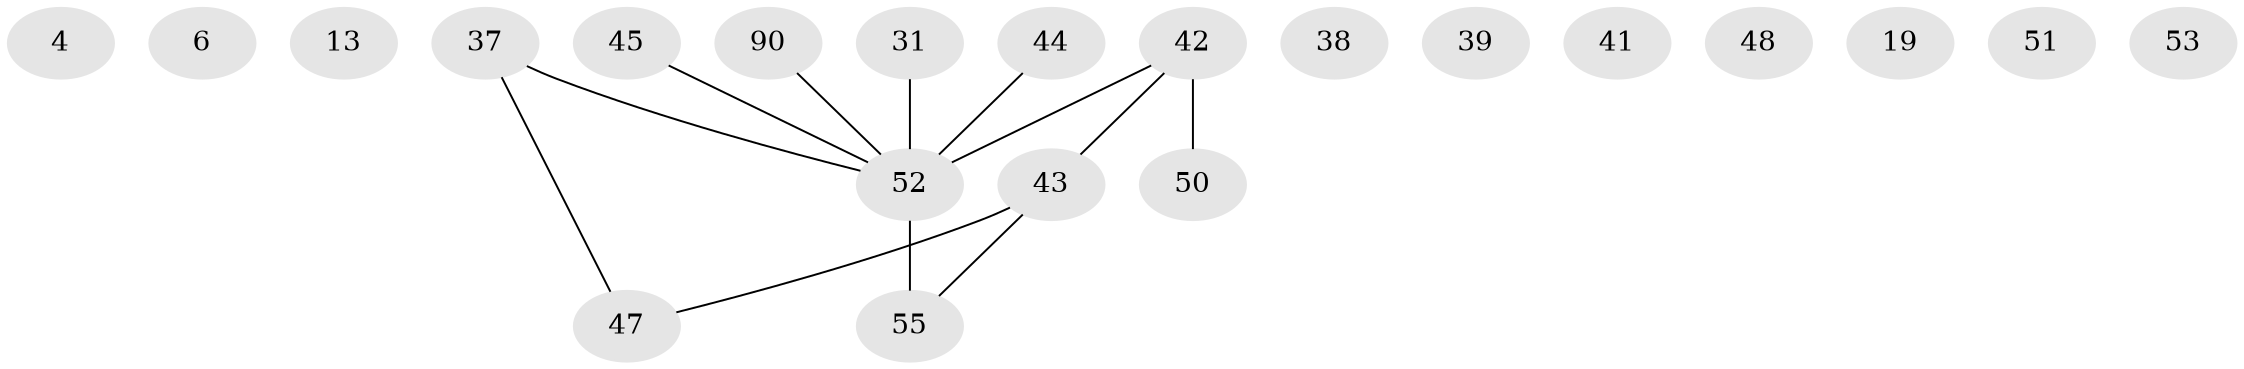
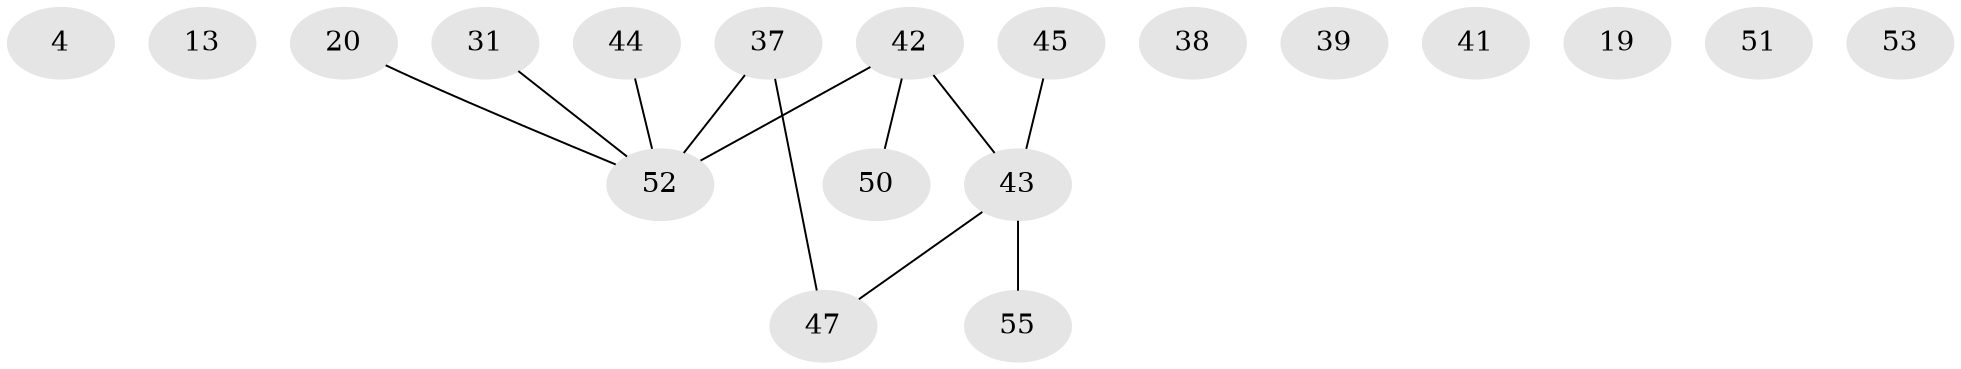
node "6": removed
node "90": label "90" -> "20"
node "48": removed
edge "45" -- "52": now "45" -- "43"
edge "52" -- "55": removed
